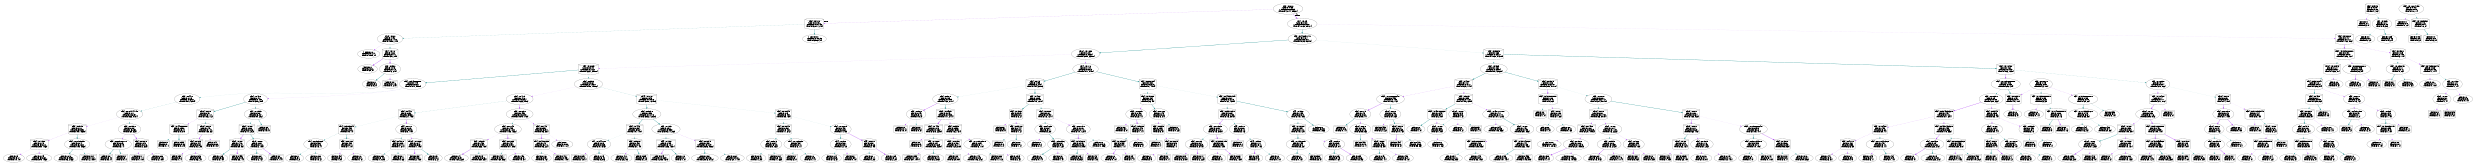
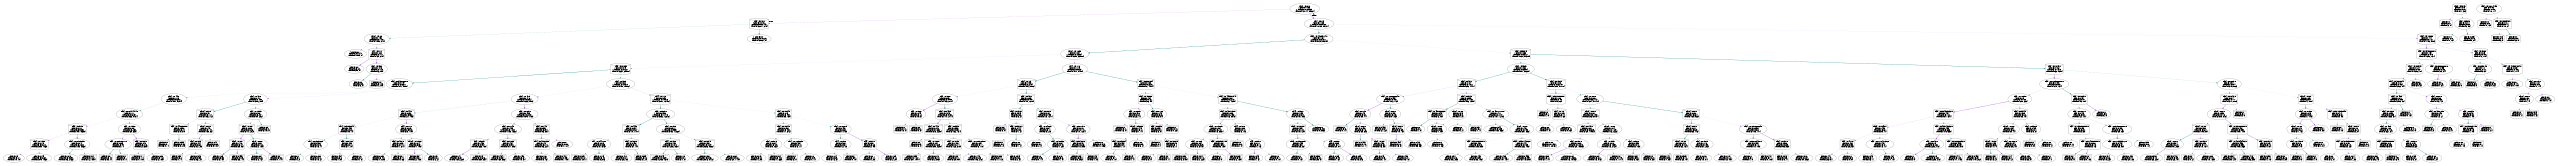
edge "X[6] <= 1061.0 gini = 0.415 samples = 98 value = [42, 101]" -> "X[6] <= 1065.0 gini = 0.437 samples = 101 value = [48, 101]": reversed
